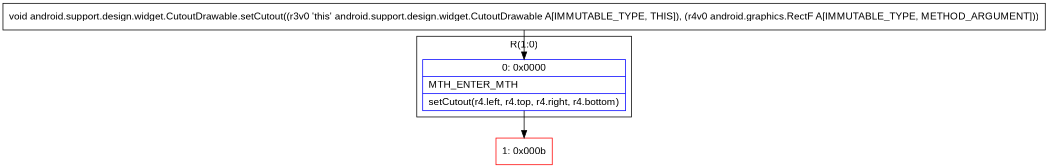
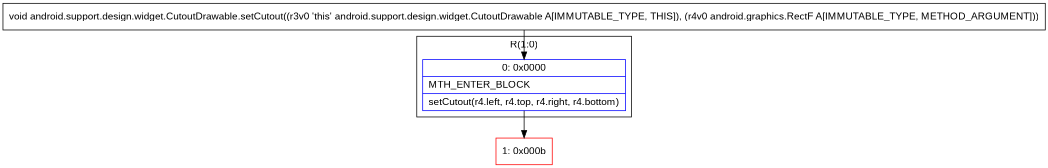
node "0: 0x0000": text "MTH_ENTER_MTH" -> "MTH_ENTER_BLOCK"
